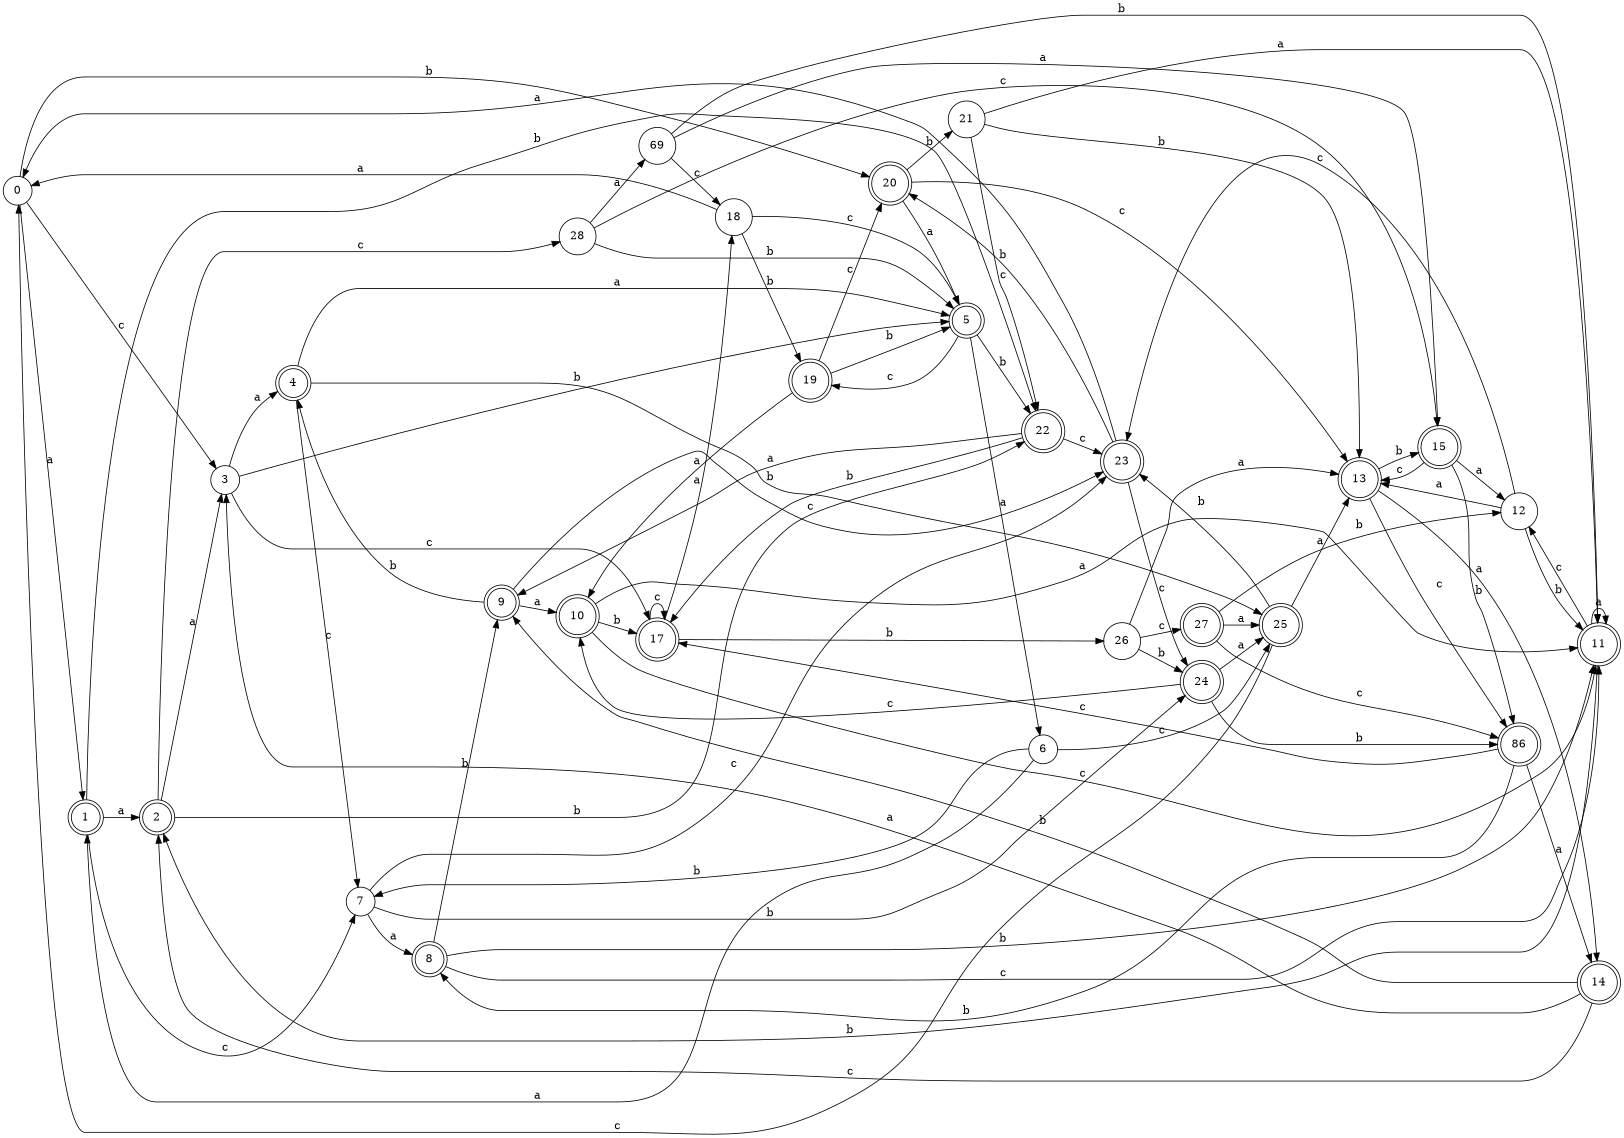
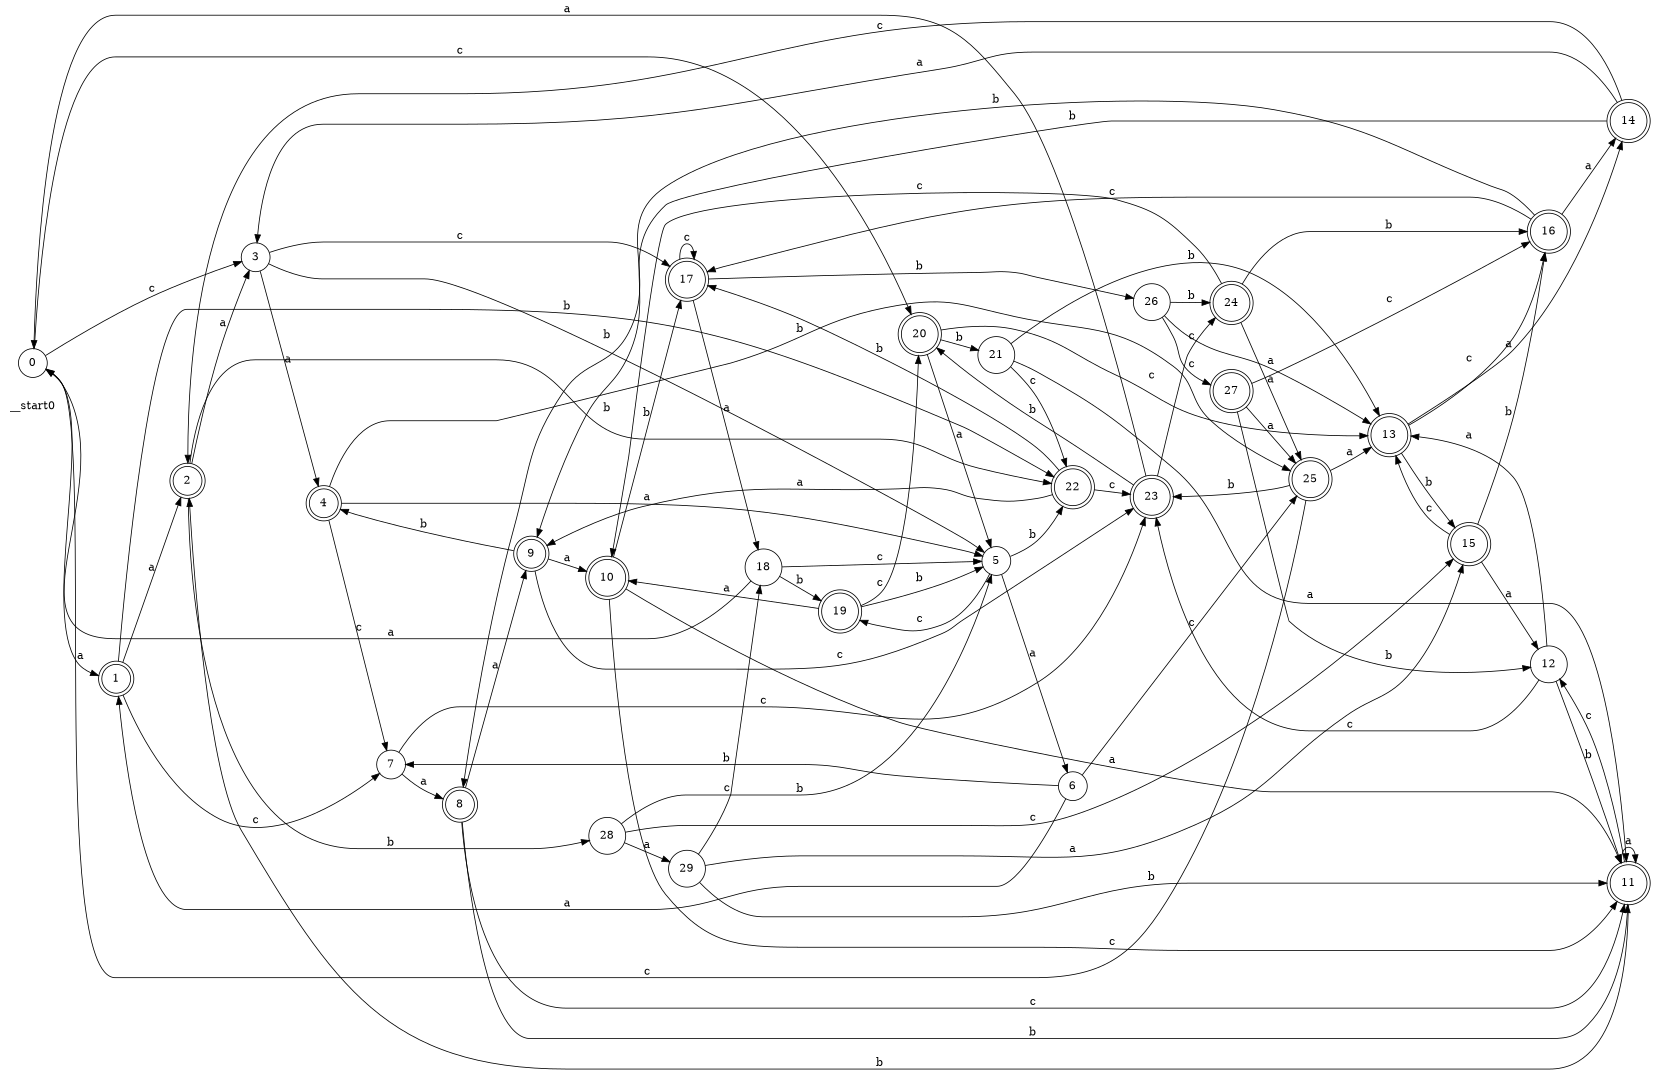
edge "0" -> "20": label "b" -> "c"
node "69": label "69" -> "29"
edge "2" -> "28": label "c" -> "b"
node "5": shape doublecircle -> circle
node "__start0": added
node "86": label "86" -> "16"
edge "8" -> "9": label "b" -> "a"
edge "7" -> "24": removed, label "b"
